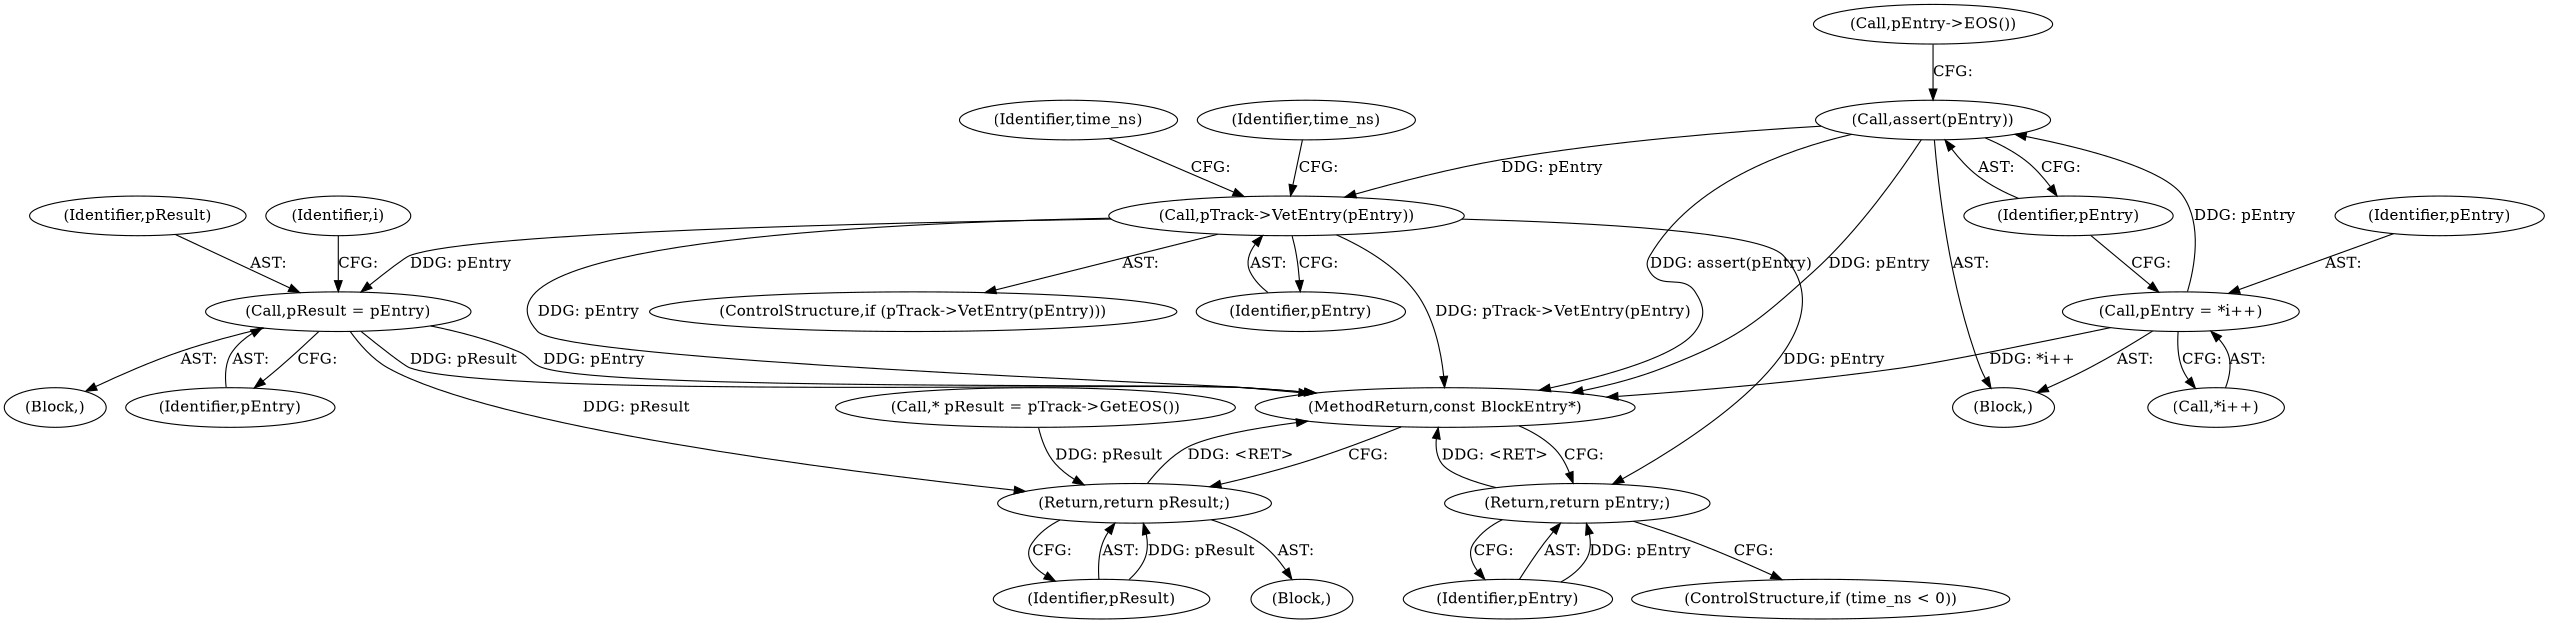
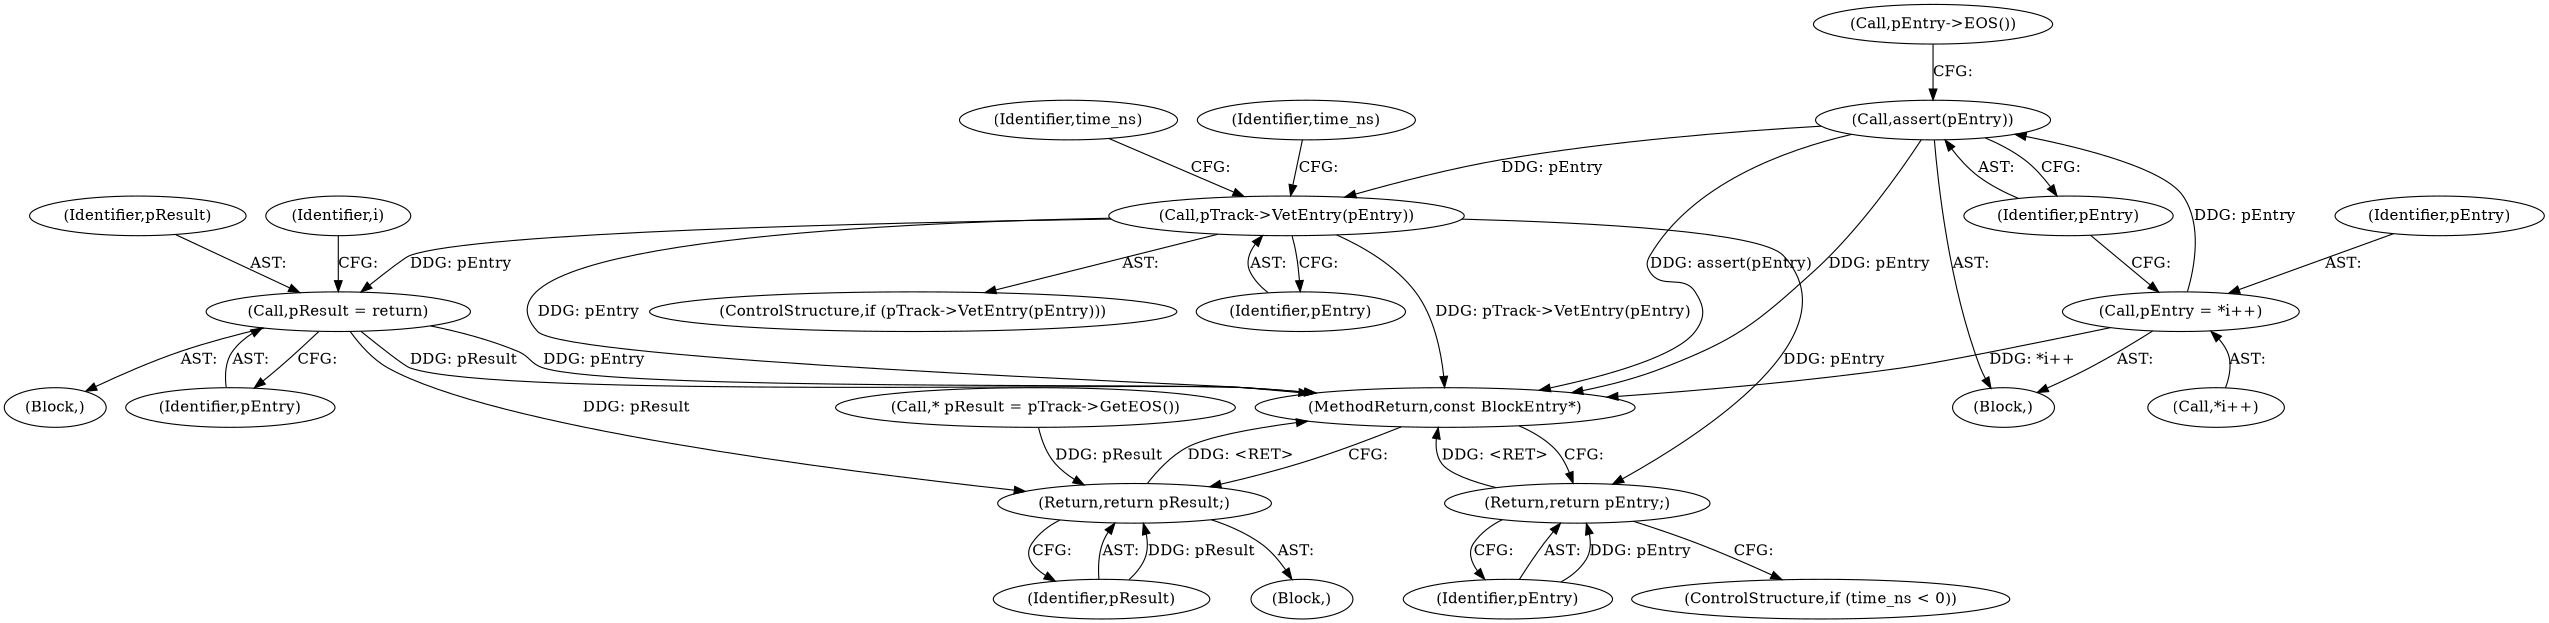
node "(Call,pResult = pEntry)": label "(Call,pResult = pEntry)" -> "(Call,pResult = return)"
edge "(Call,pEntry = *i++)" -> "(Call,*i++)": removed, label "CFG:"
